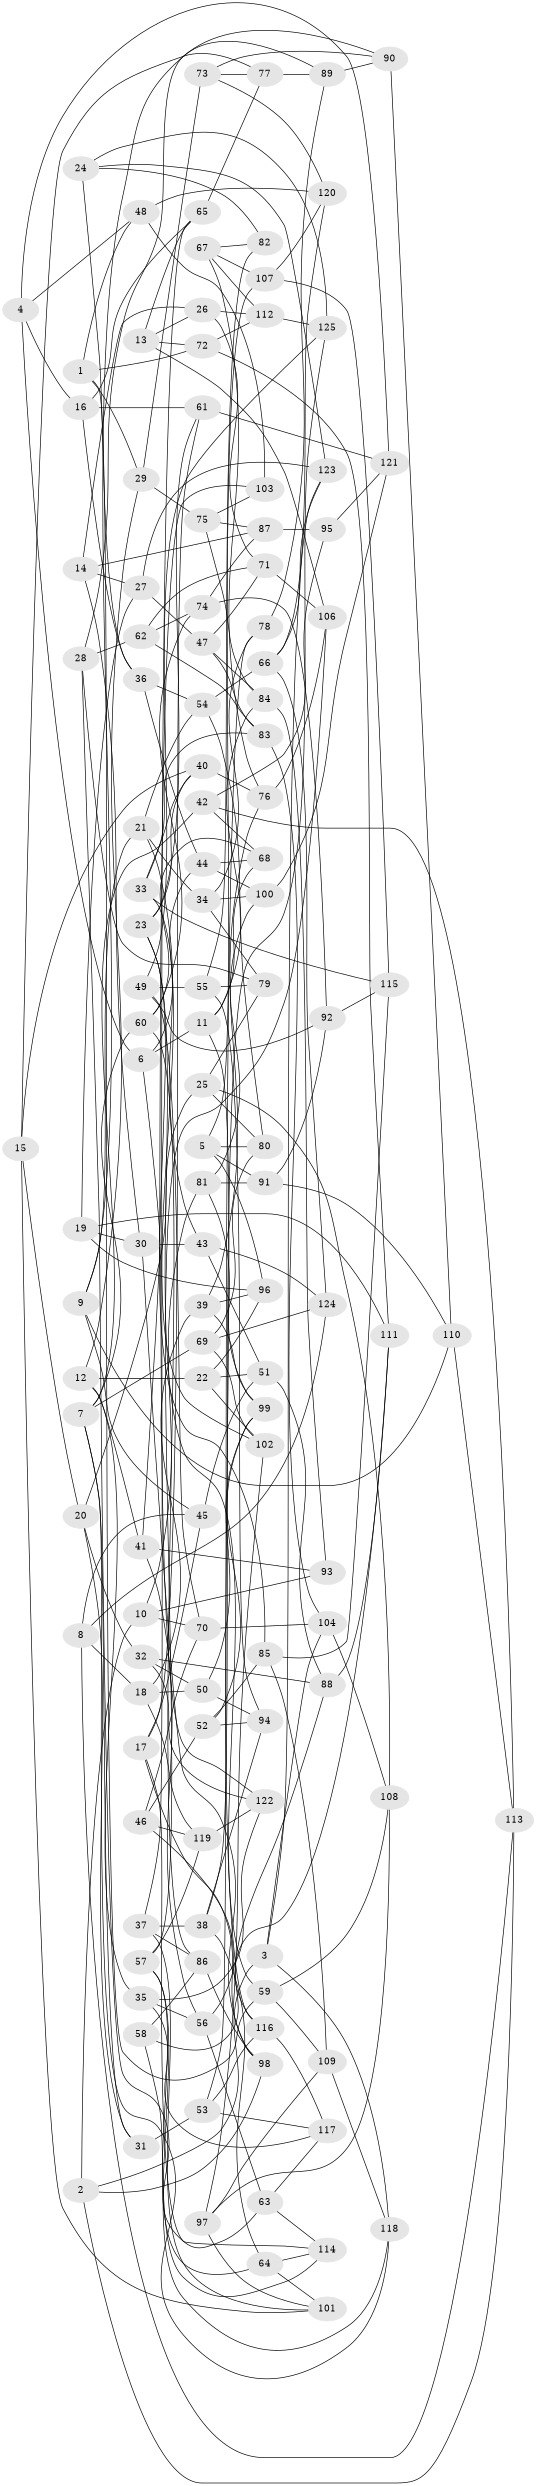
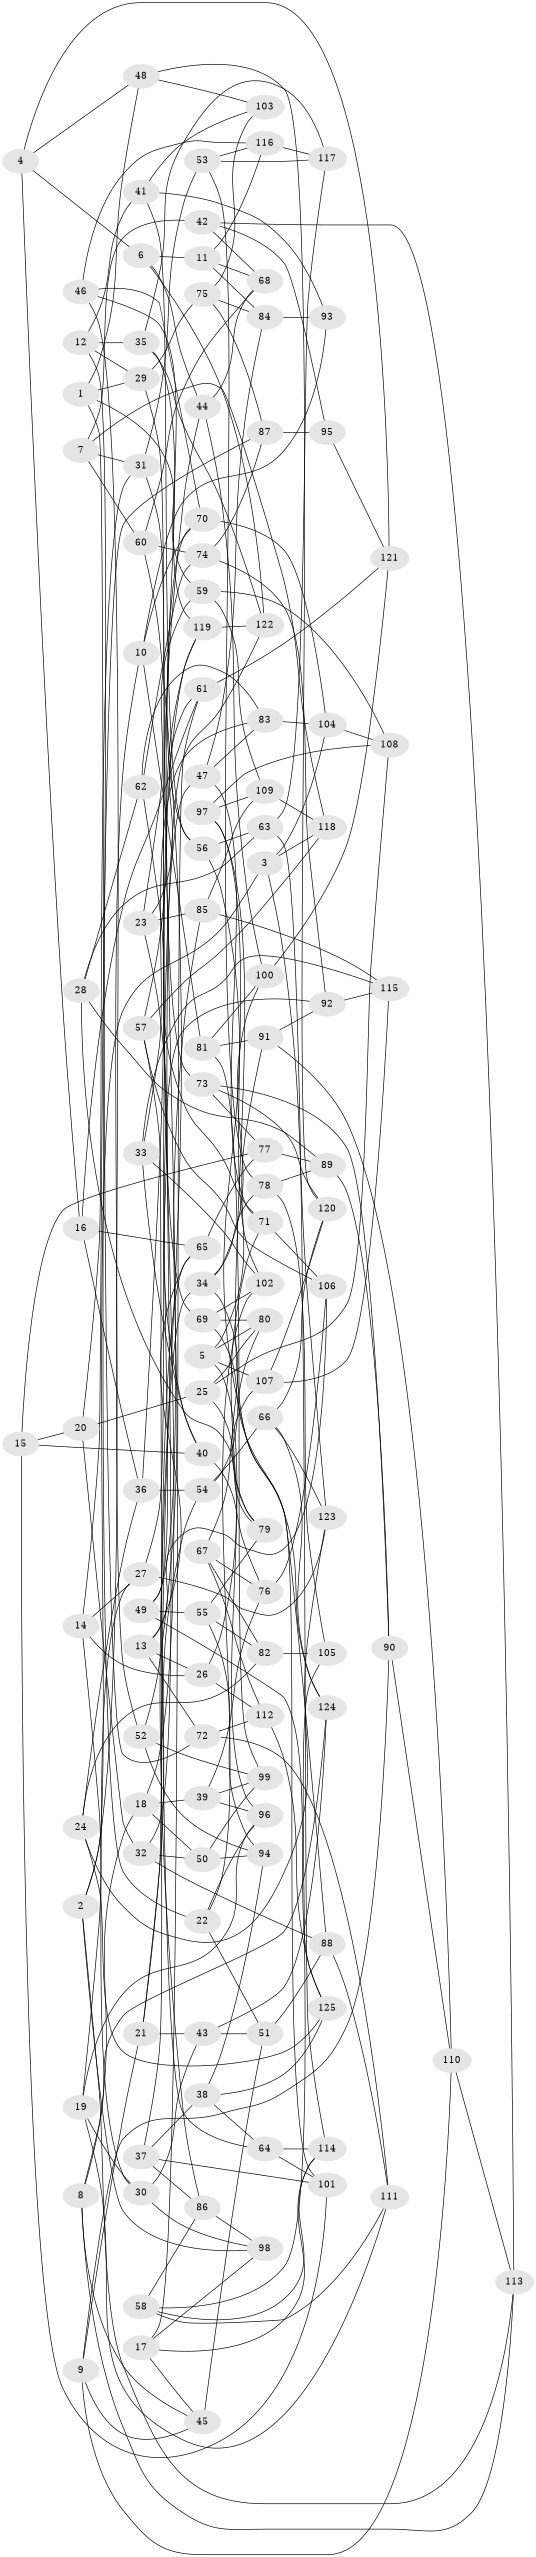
edge "69" -- "7": now "69" -- "31"
node "105": added
